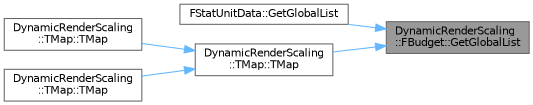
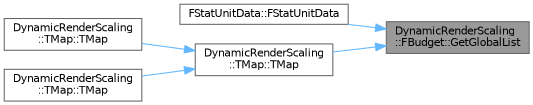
node "FStatUnitData::GetGlobalList": label "FStatUnitData::GetGlobalList" -> "FStatUnitData::FStatUnitData"
